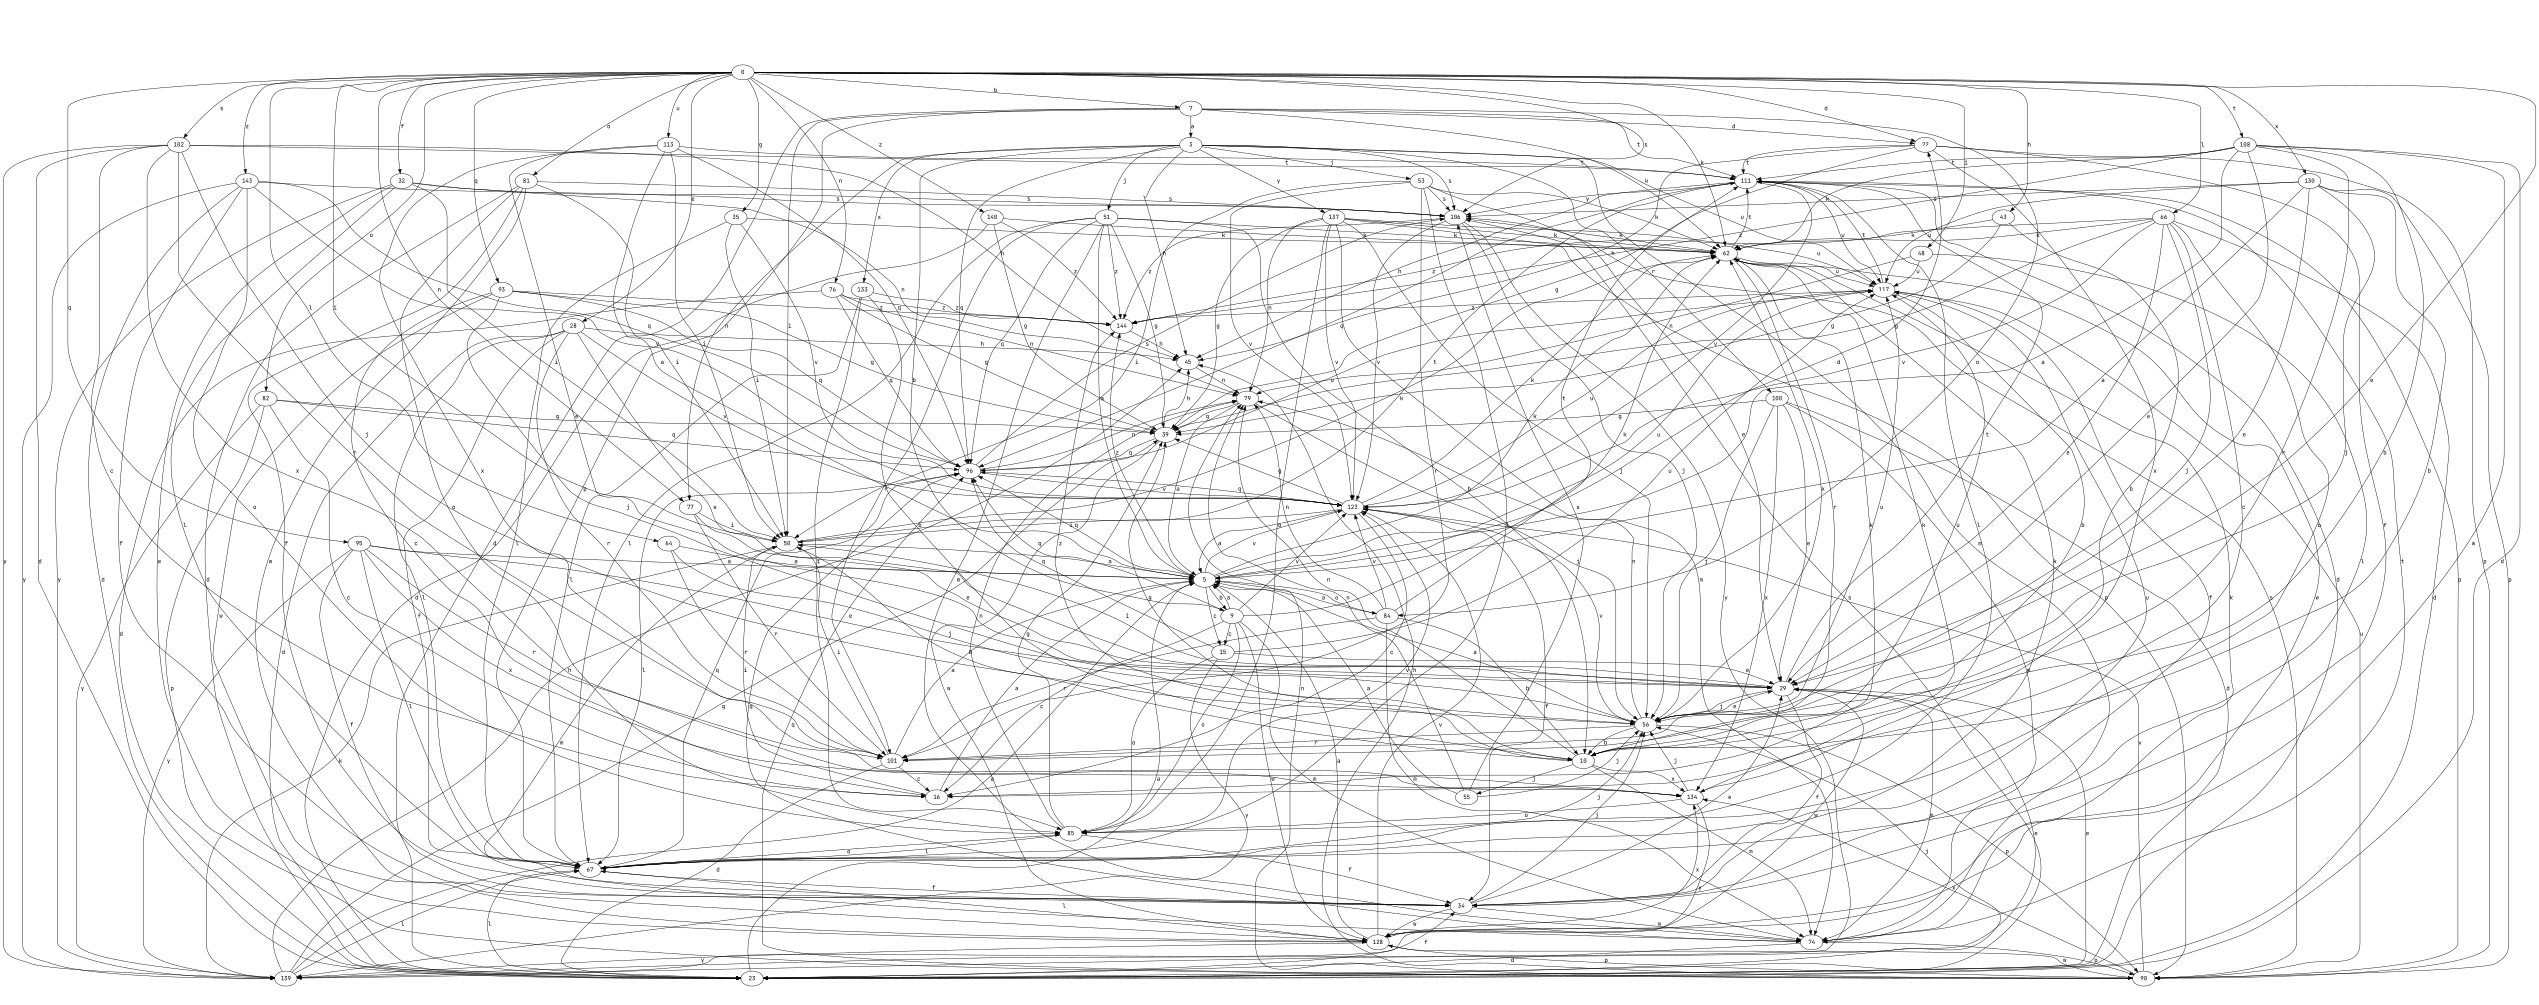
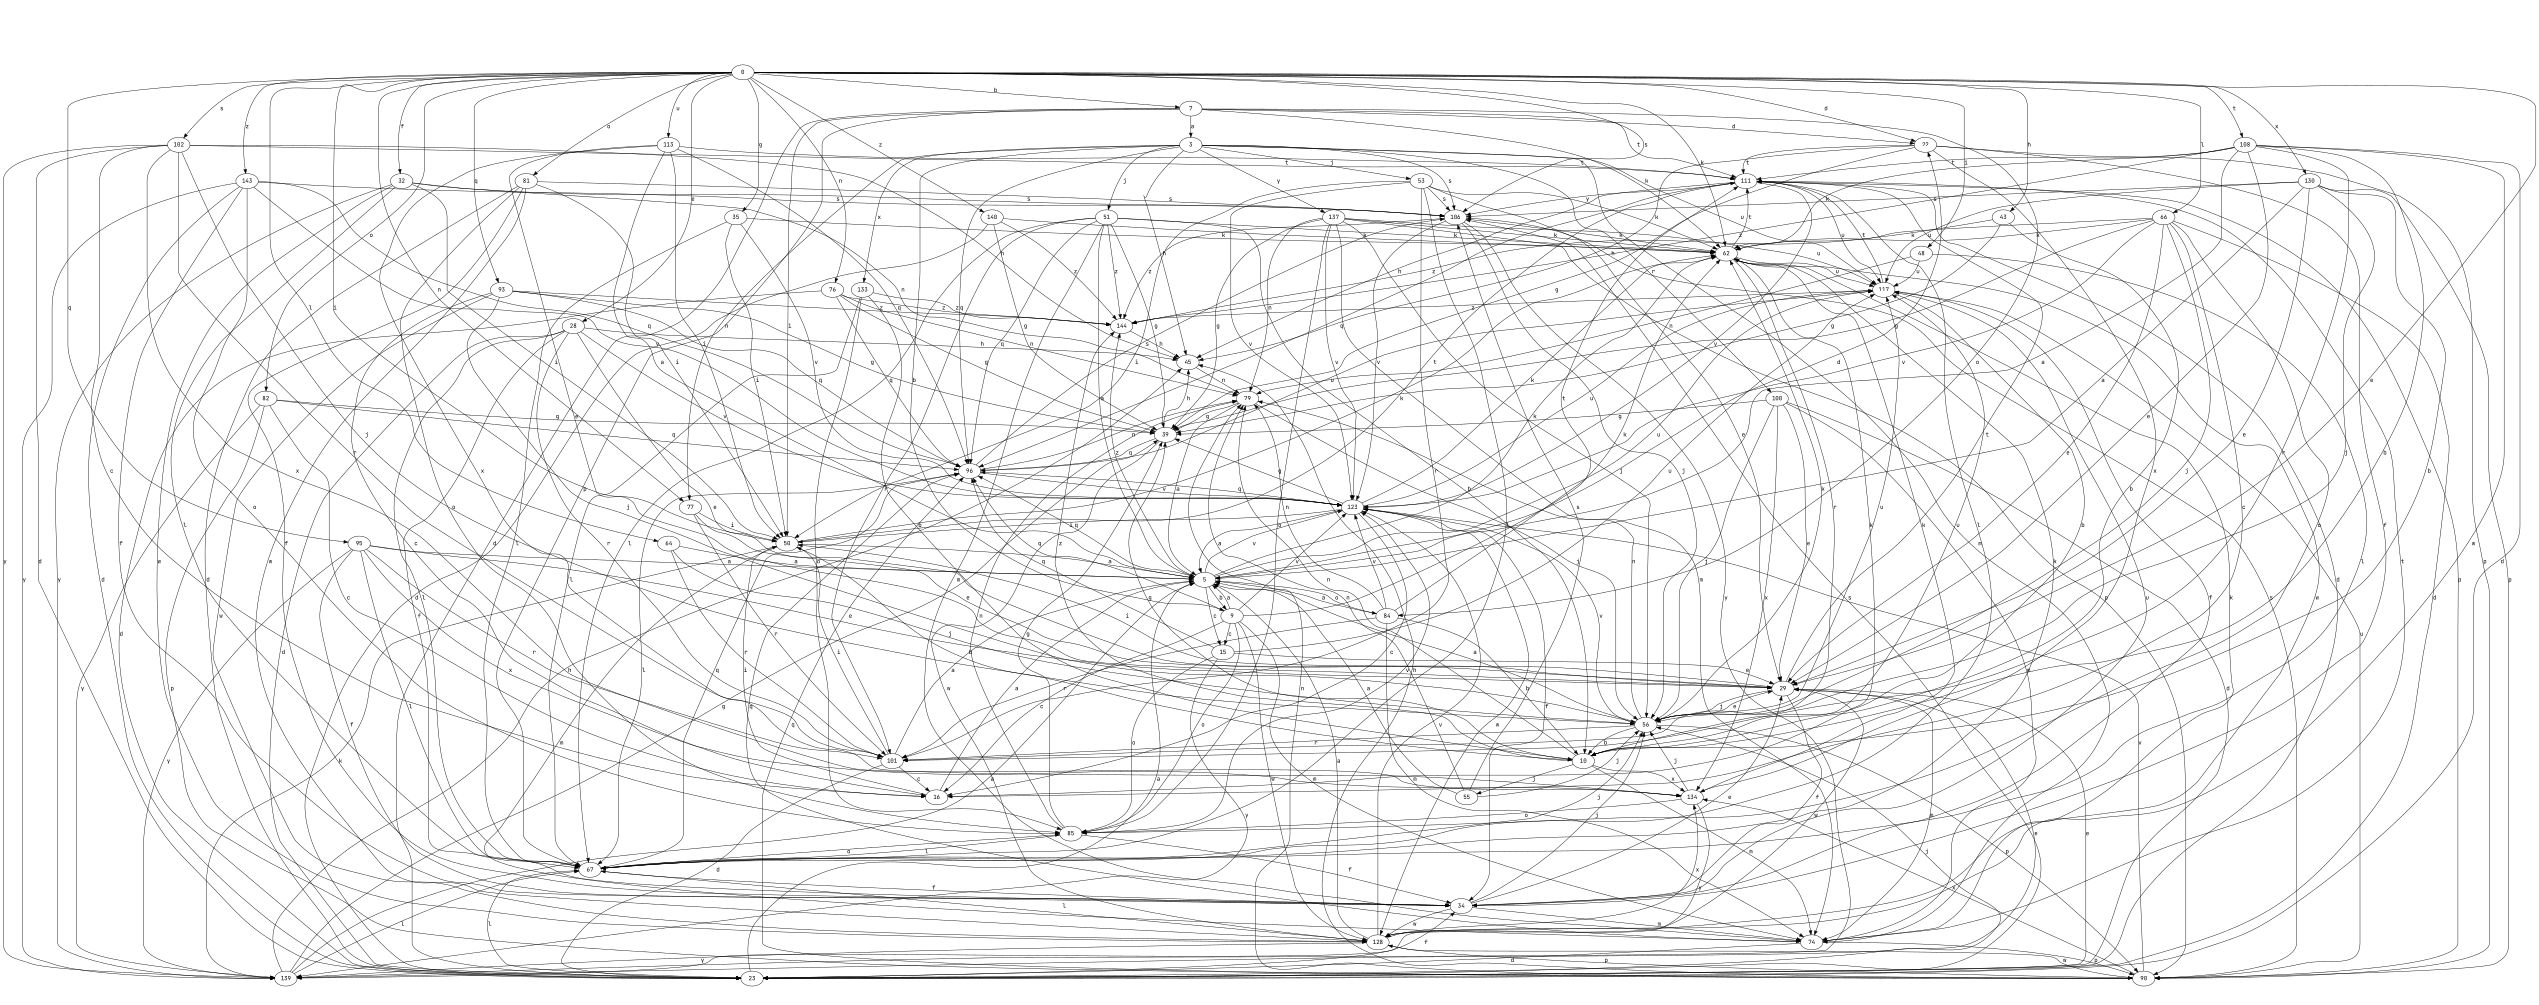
edge "133" -> "85": label "i" -> "o"
edge "123" -> "128": added, label "w"
